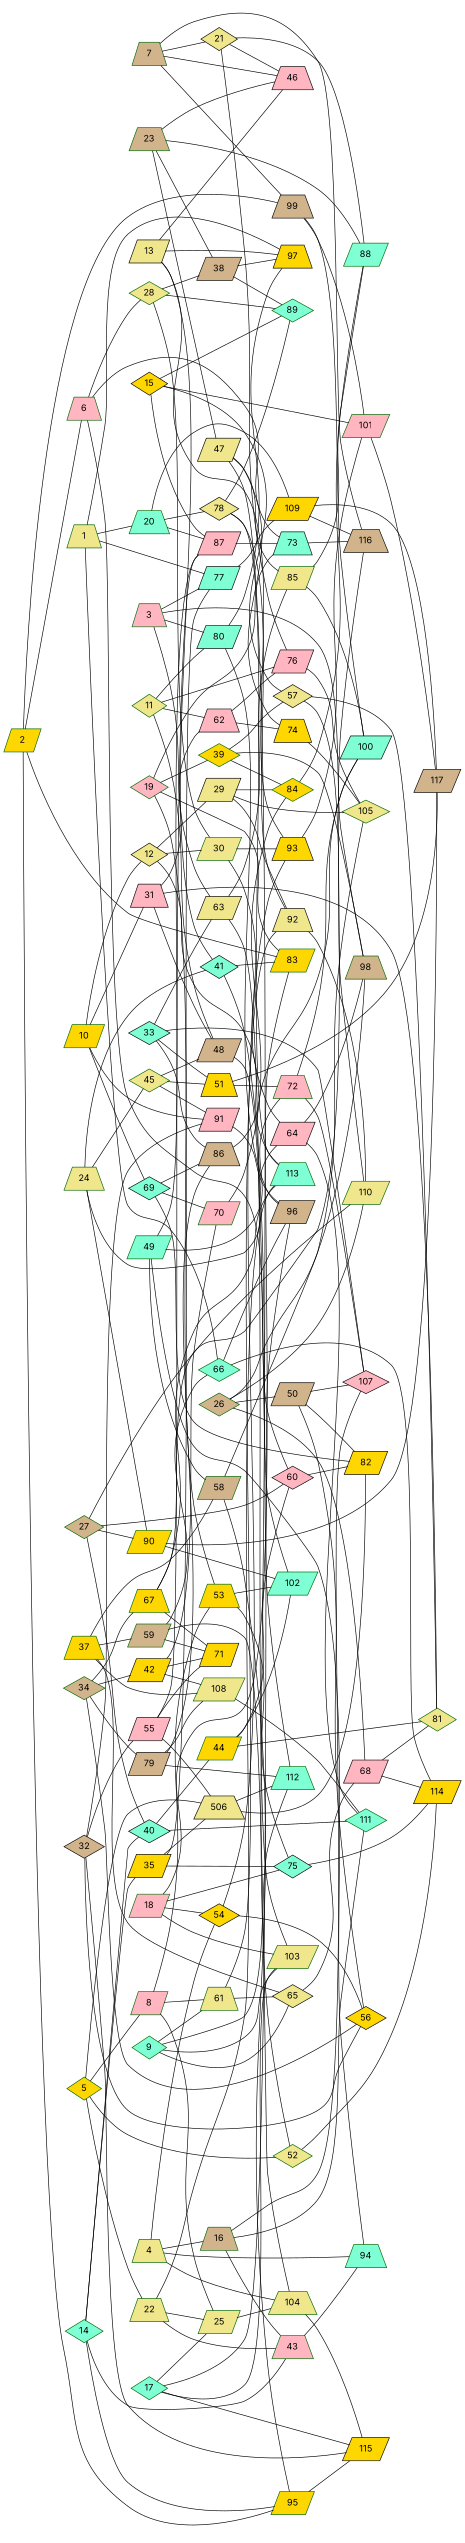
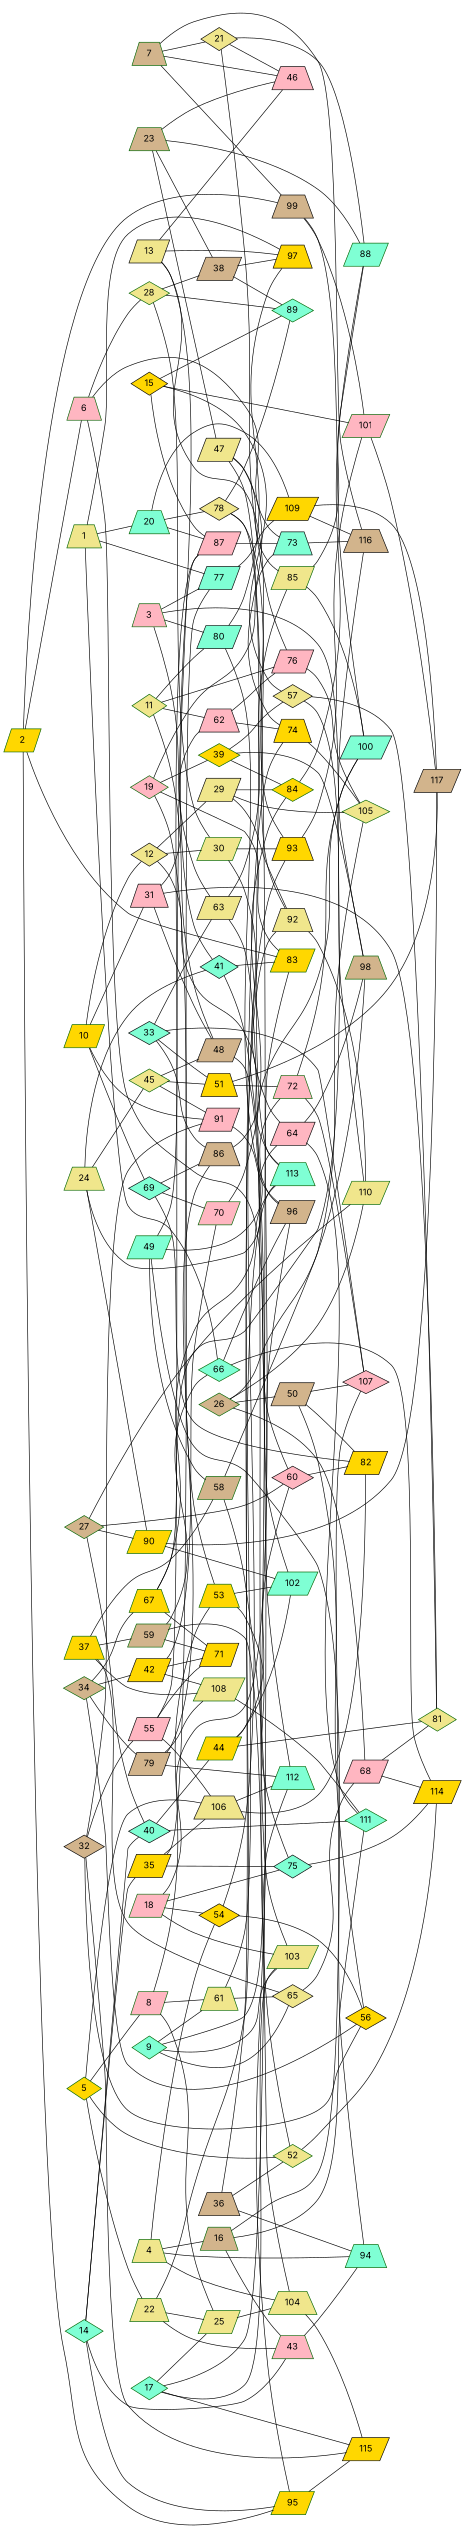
node "506": label "506" -> "106"
node "36": added
